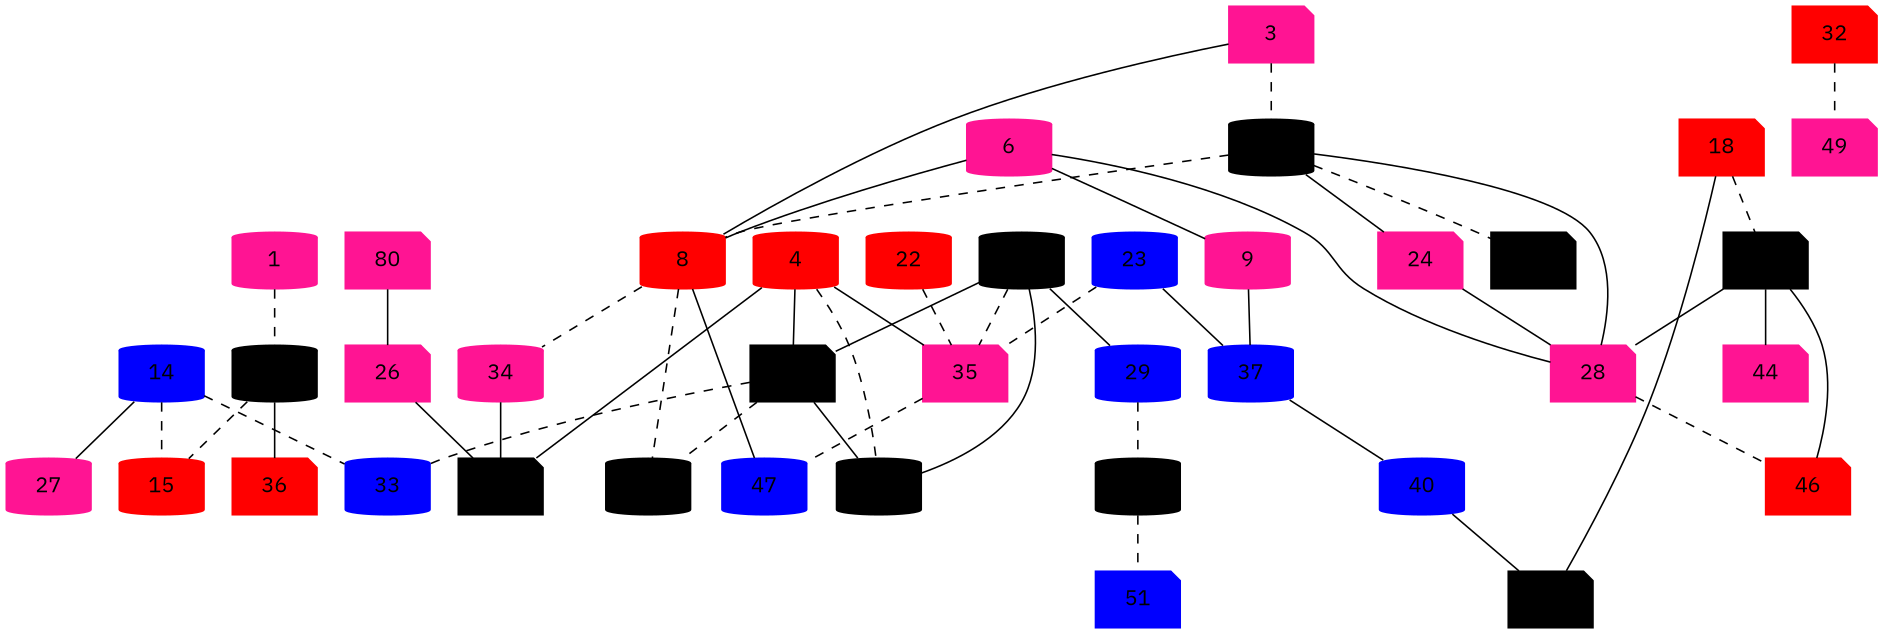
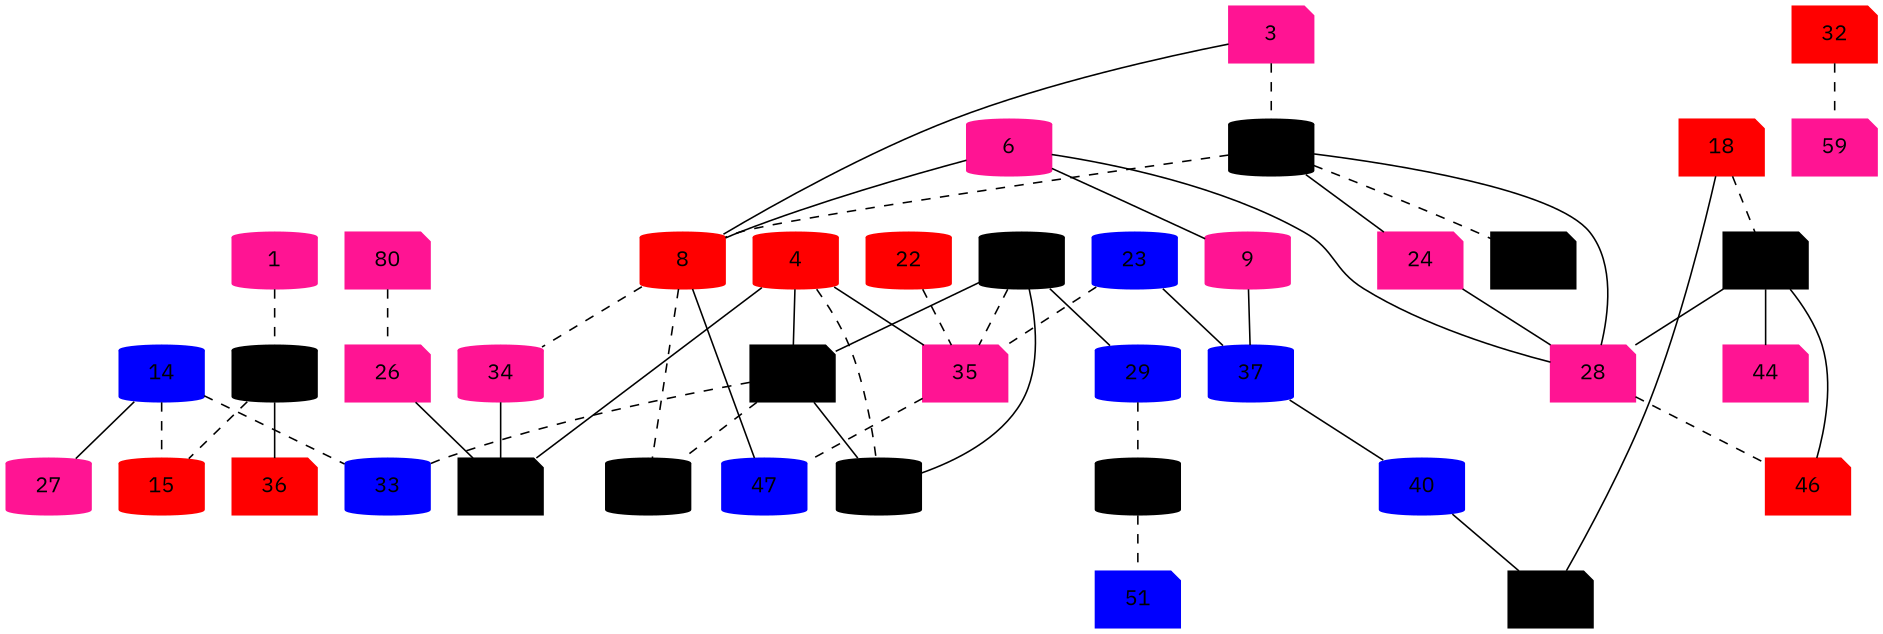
node "49": label "49" -> "59"
edge "80" -- "26": style solid -> dashed
